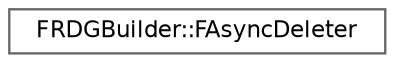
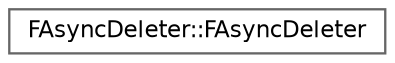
node "FRDGBuilder::FAsyncDeleter": label "FRDGBuilder::FAsyncDeleter" -> "FAsyncDeleter::FAsyncDeleter"
